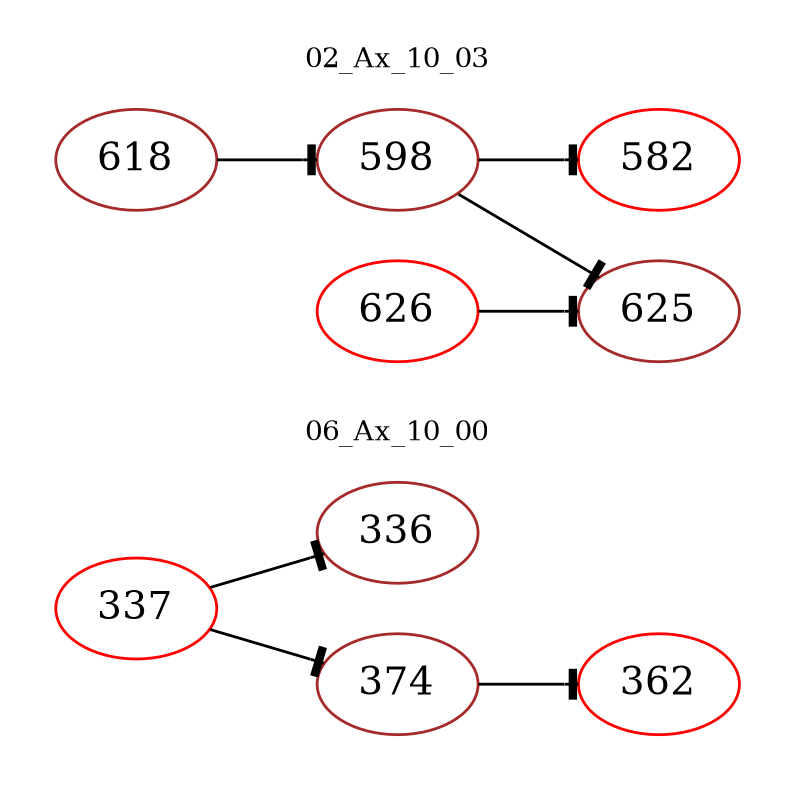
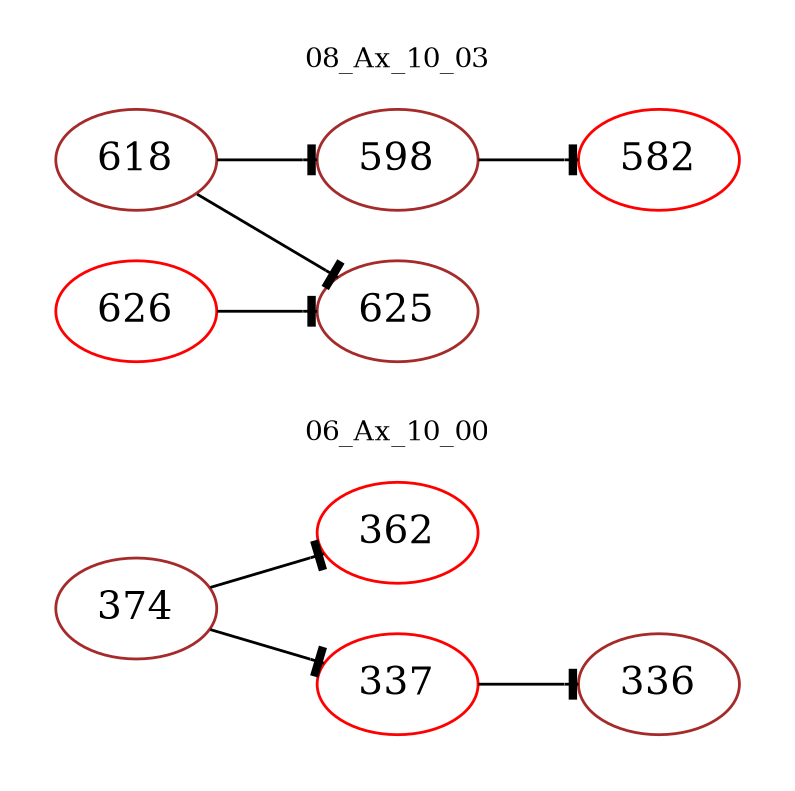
cluster "02_Ax_10_03": label "02_Ax_10_03" -> "08_Ax_10_03"
edge "598" -> "625": now "618" -> "625"
edge "337" -> "374": reversed
